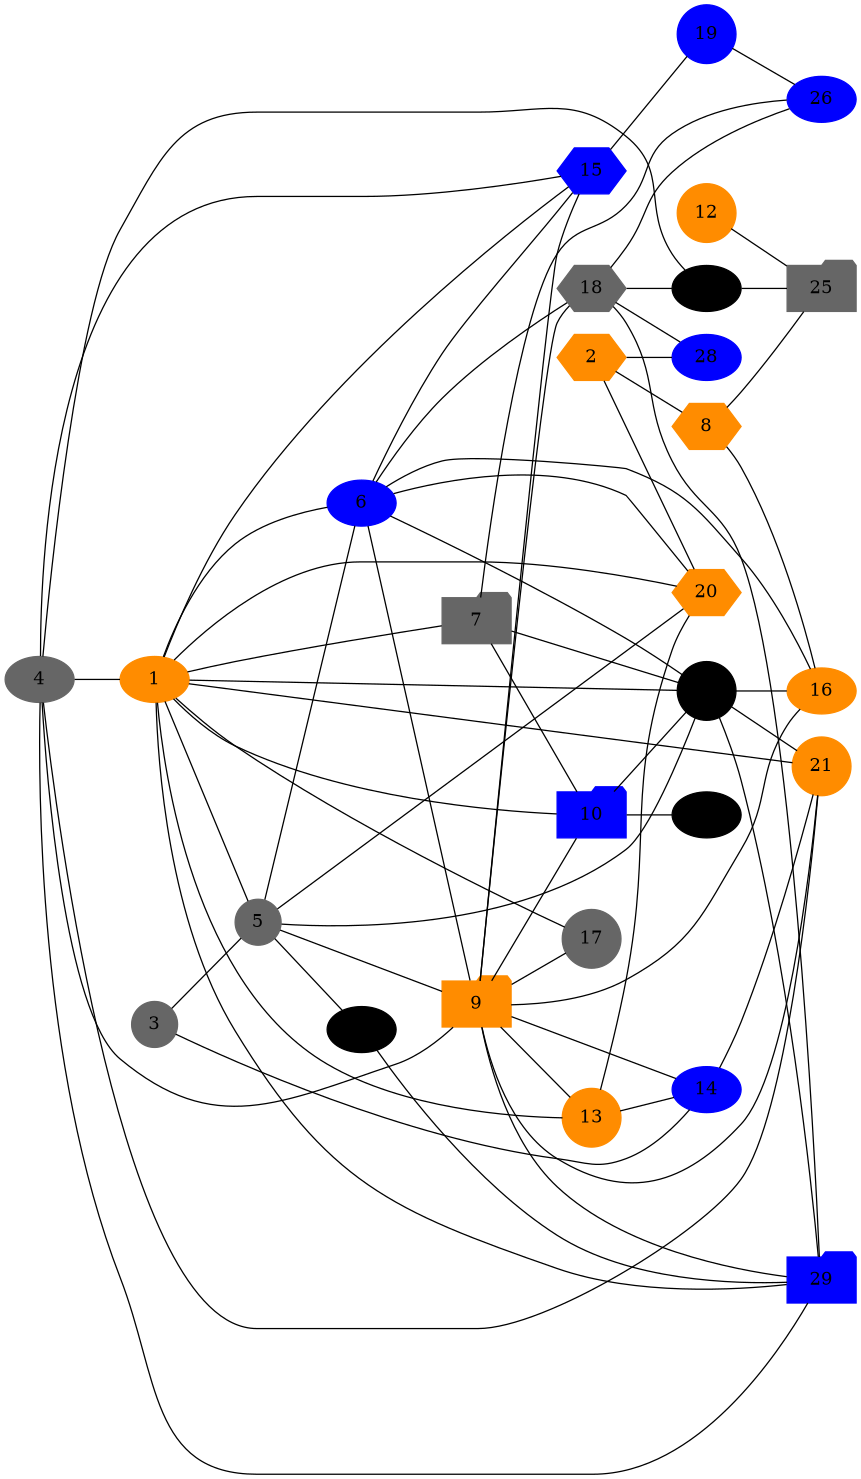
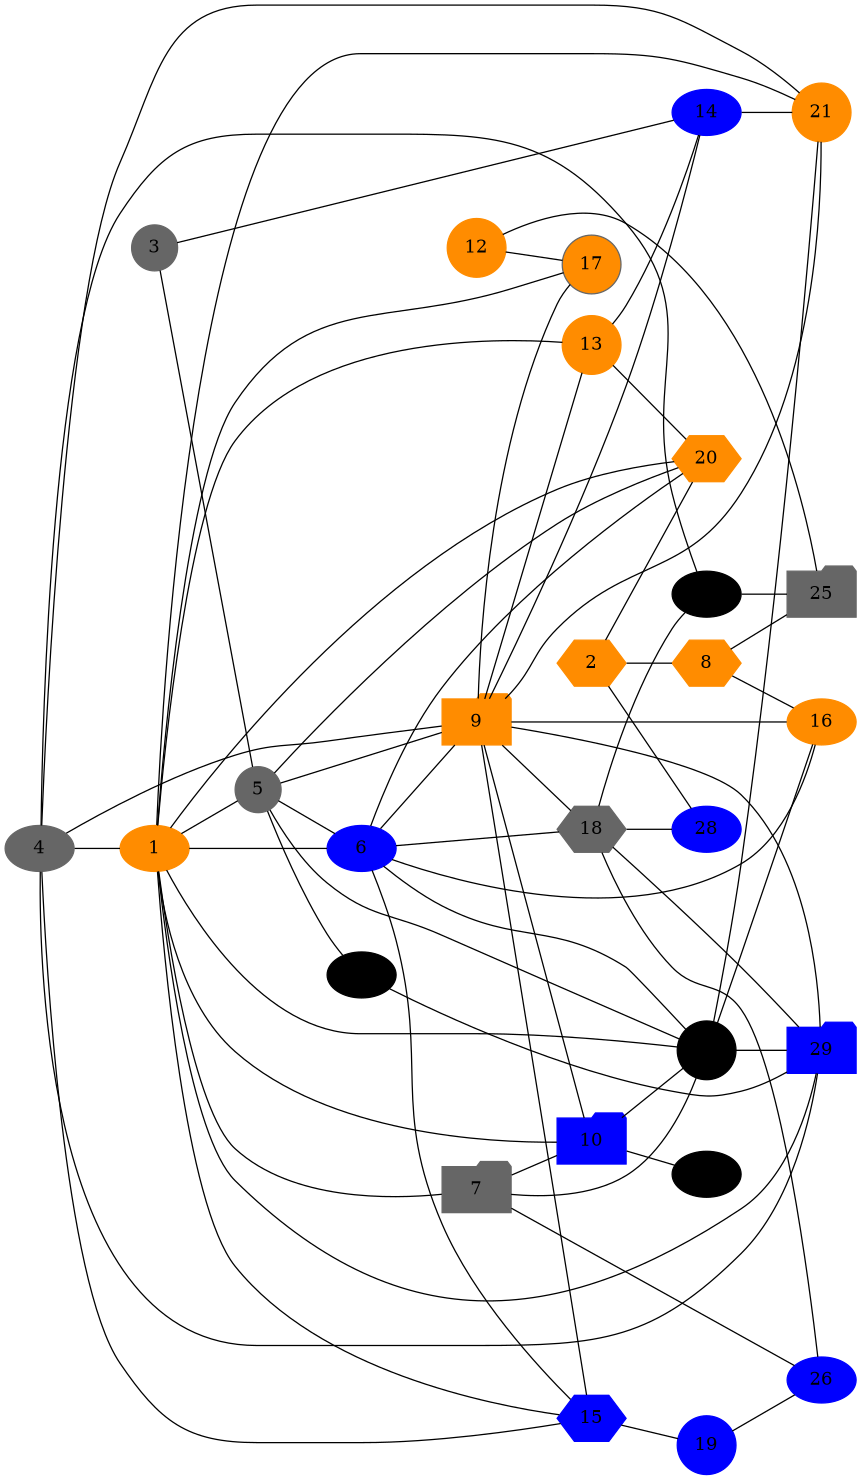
edge "12" -- "17": added
node "17": fillcolor gray40 -> darkorange
